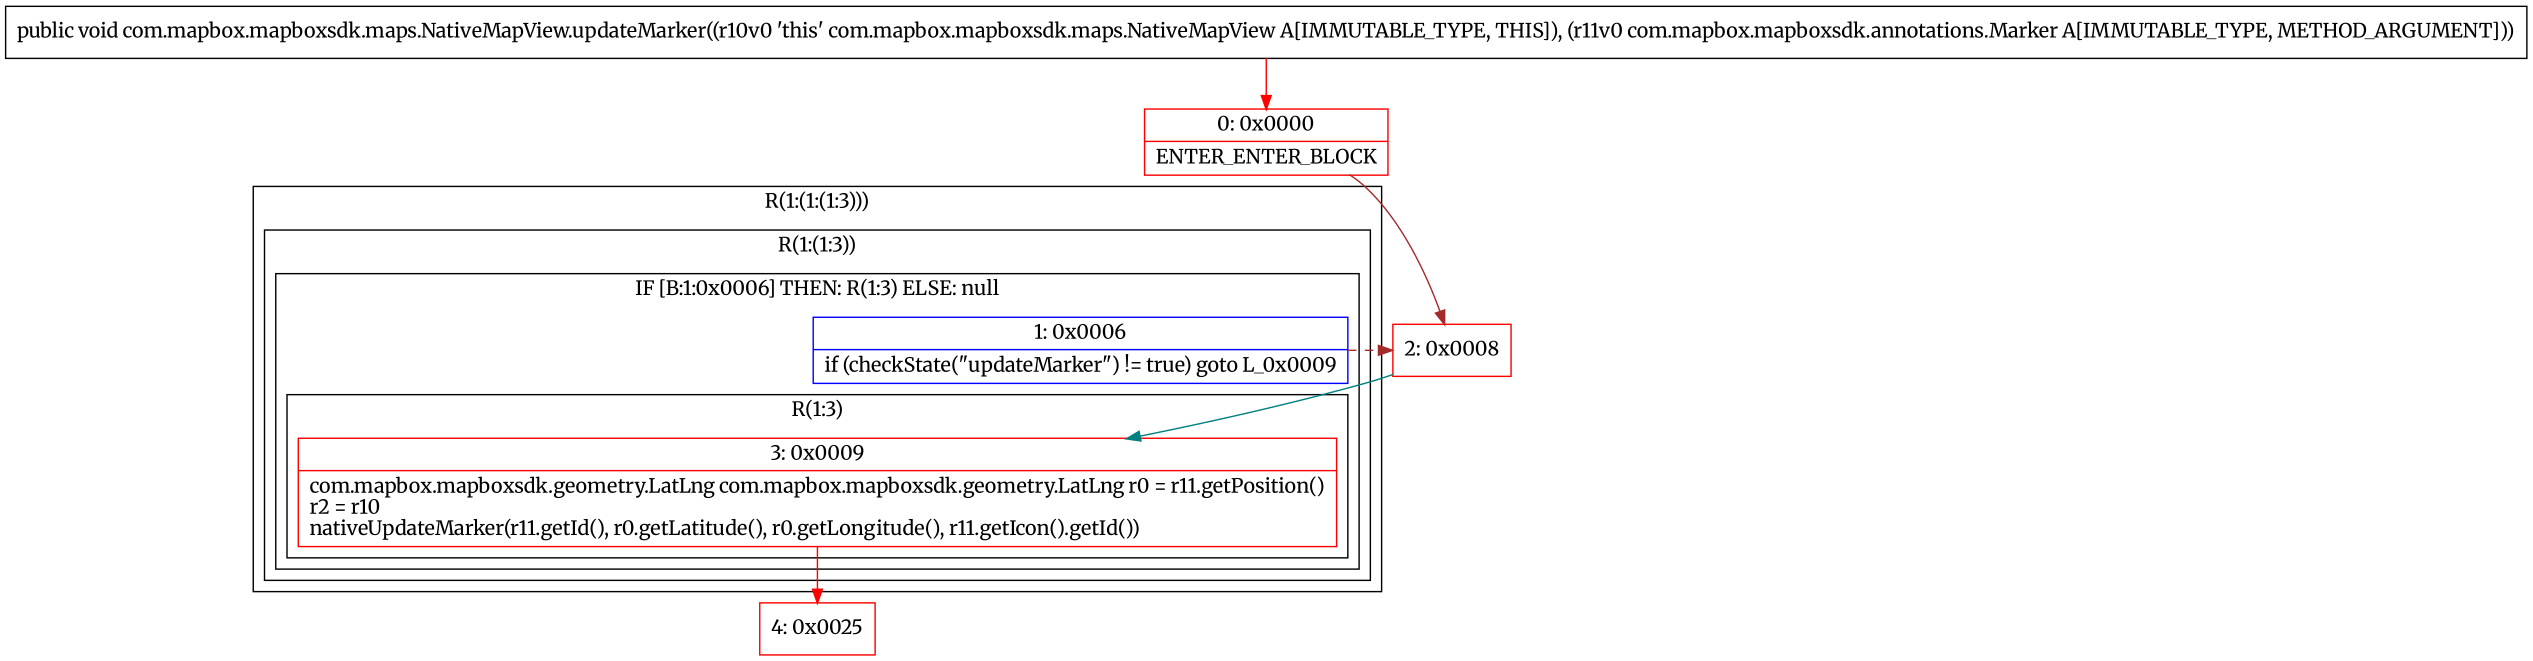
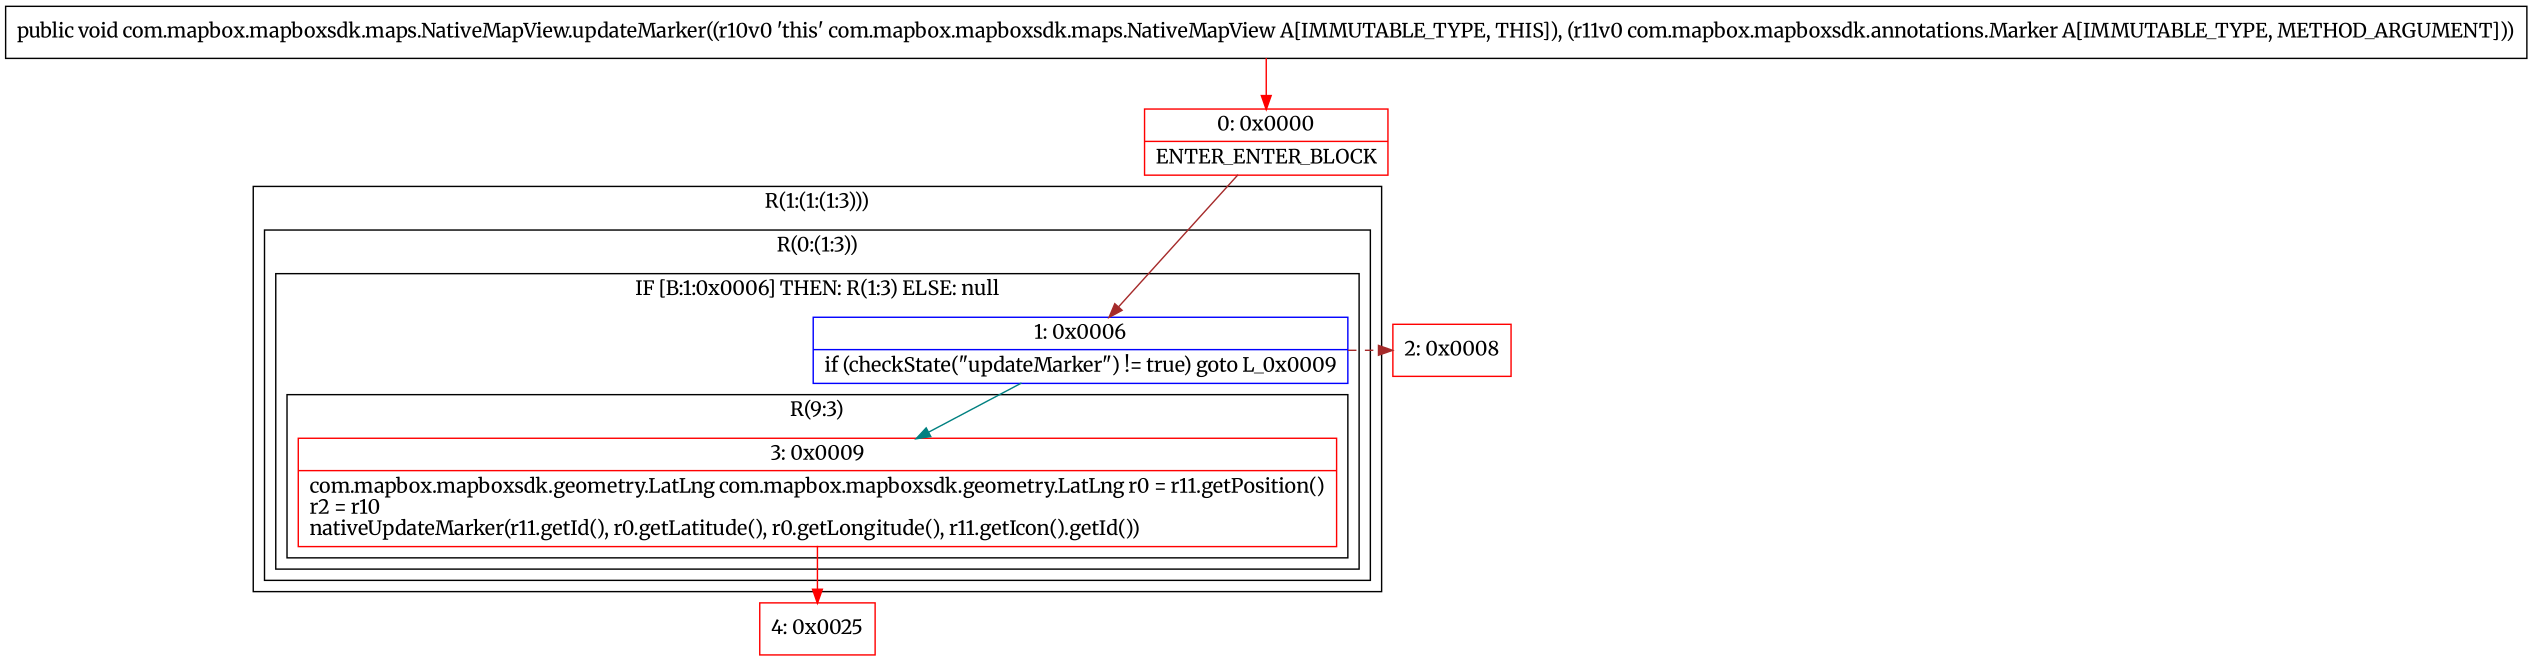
edge "0: 0x0000" -> "2: 0x0008": now "0: 0x0000" -> "1: 0x0006"
cluster "R(1:(1:3))": label "R(1:(1:3))" -> "R(0:(1:3))"
edge "2: 0x0008" -> "3: 0x0009": now "1: 0x0006" -> "3: 0x0009"
cluster "R(1:3)": label "R(1:3)" -> "R(9:3)"
